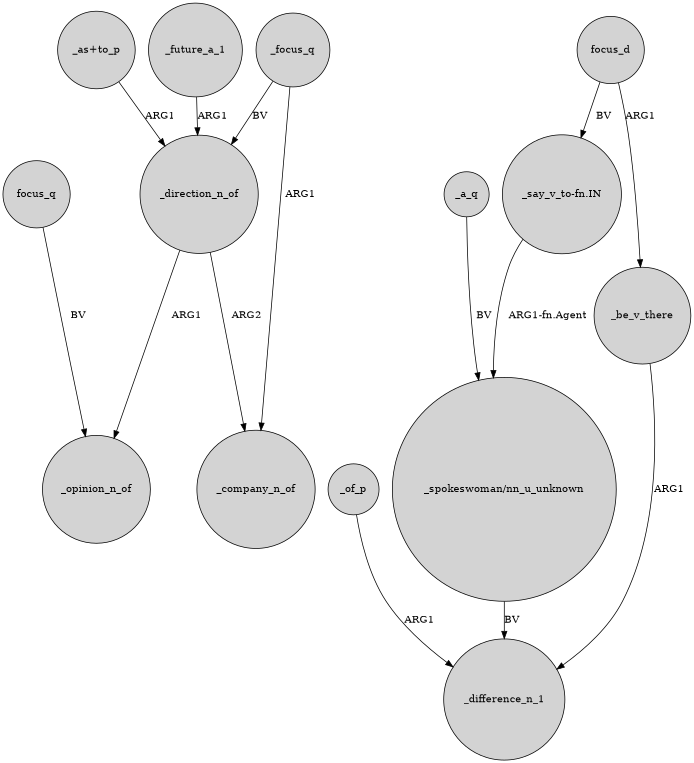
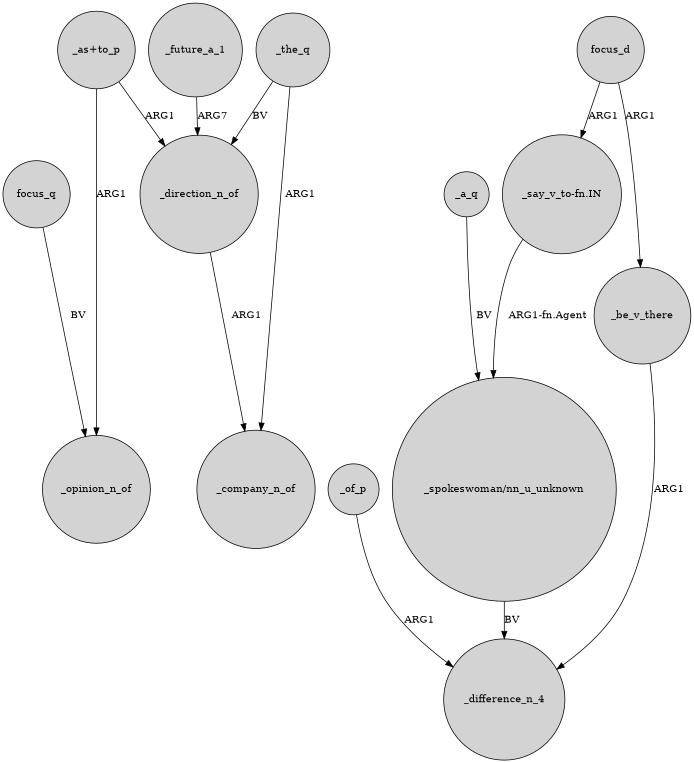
node "_focus_q": label "_focus_q" -> "_the_q"
edge "_future_a_1" -> "_direction_n_of": label "ARG1" -> "ARG7"
edge "focus_d" -> "_say_v_to-fn.IN": label "BV" -> "ARG1"
edge "_direction_n_of" -> "_company_n_of": label "ARG2" -> "ARG1"
edge "_direction_n_of" -> "_opinion_n_of": now "_as+to_p" -> "_opinion_n_of"
node "_difference_n_1": label "_difference_n_1" -> "_difference_n_4"
